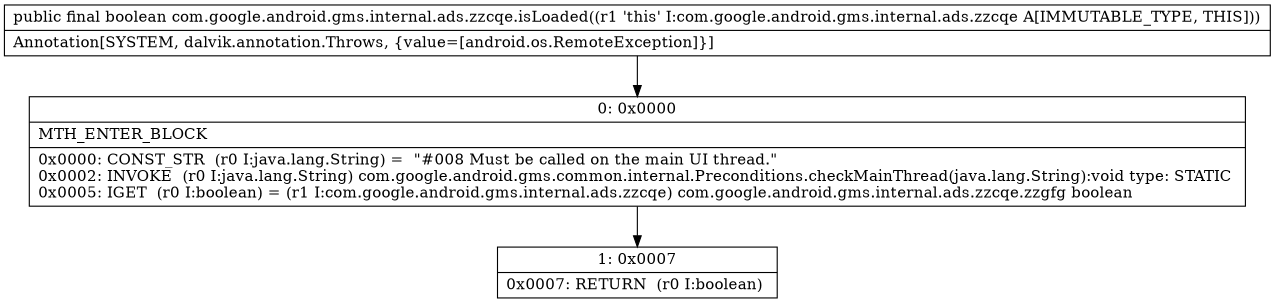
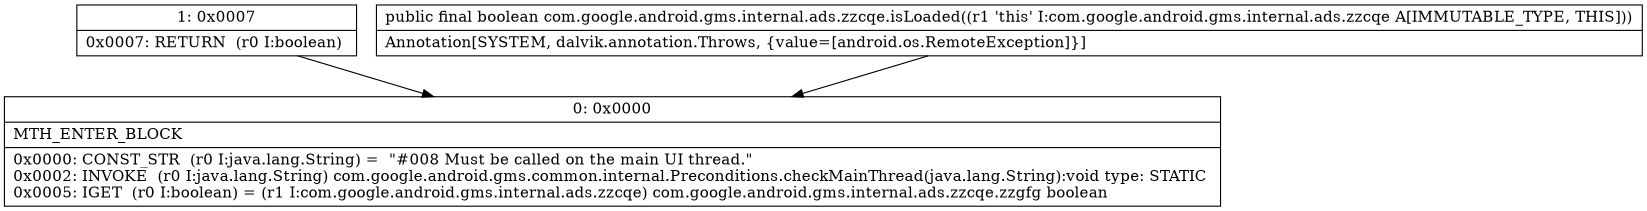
edge "0: 0x0000" -> "1: 0x0007": reversed
